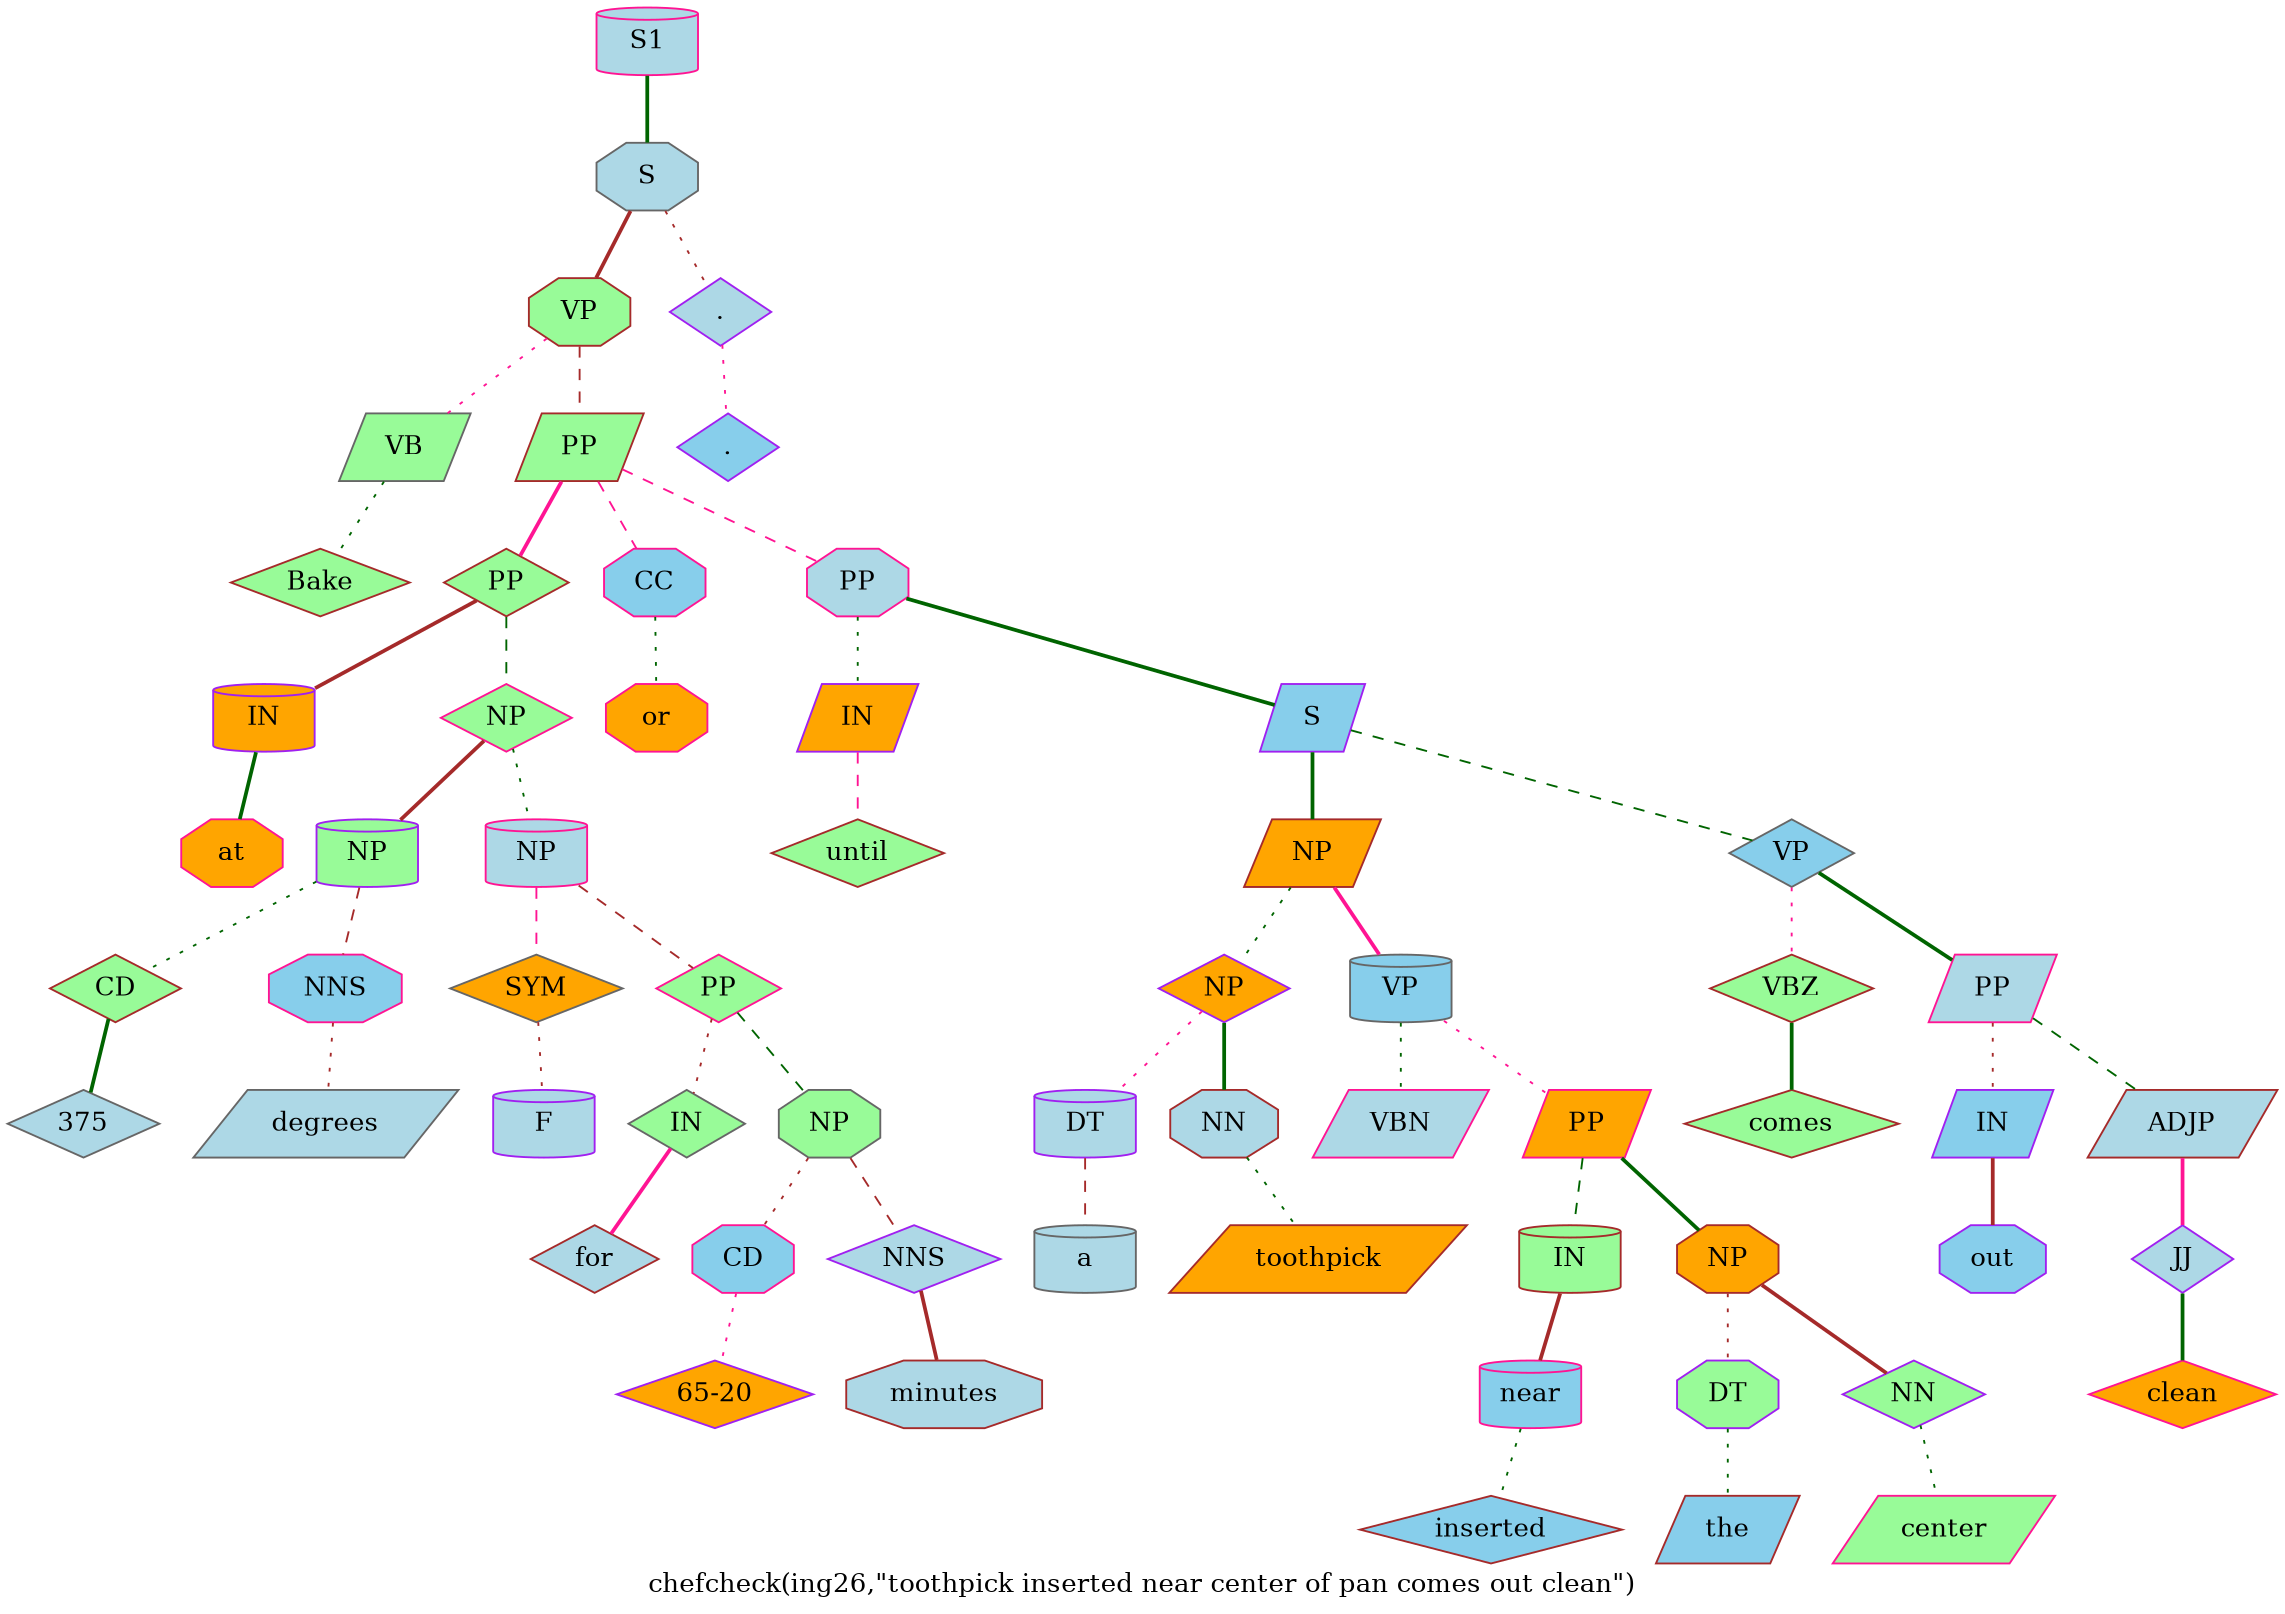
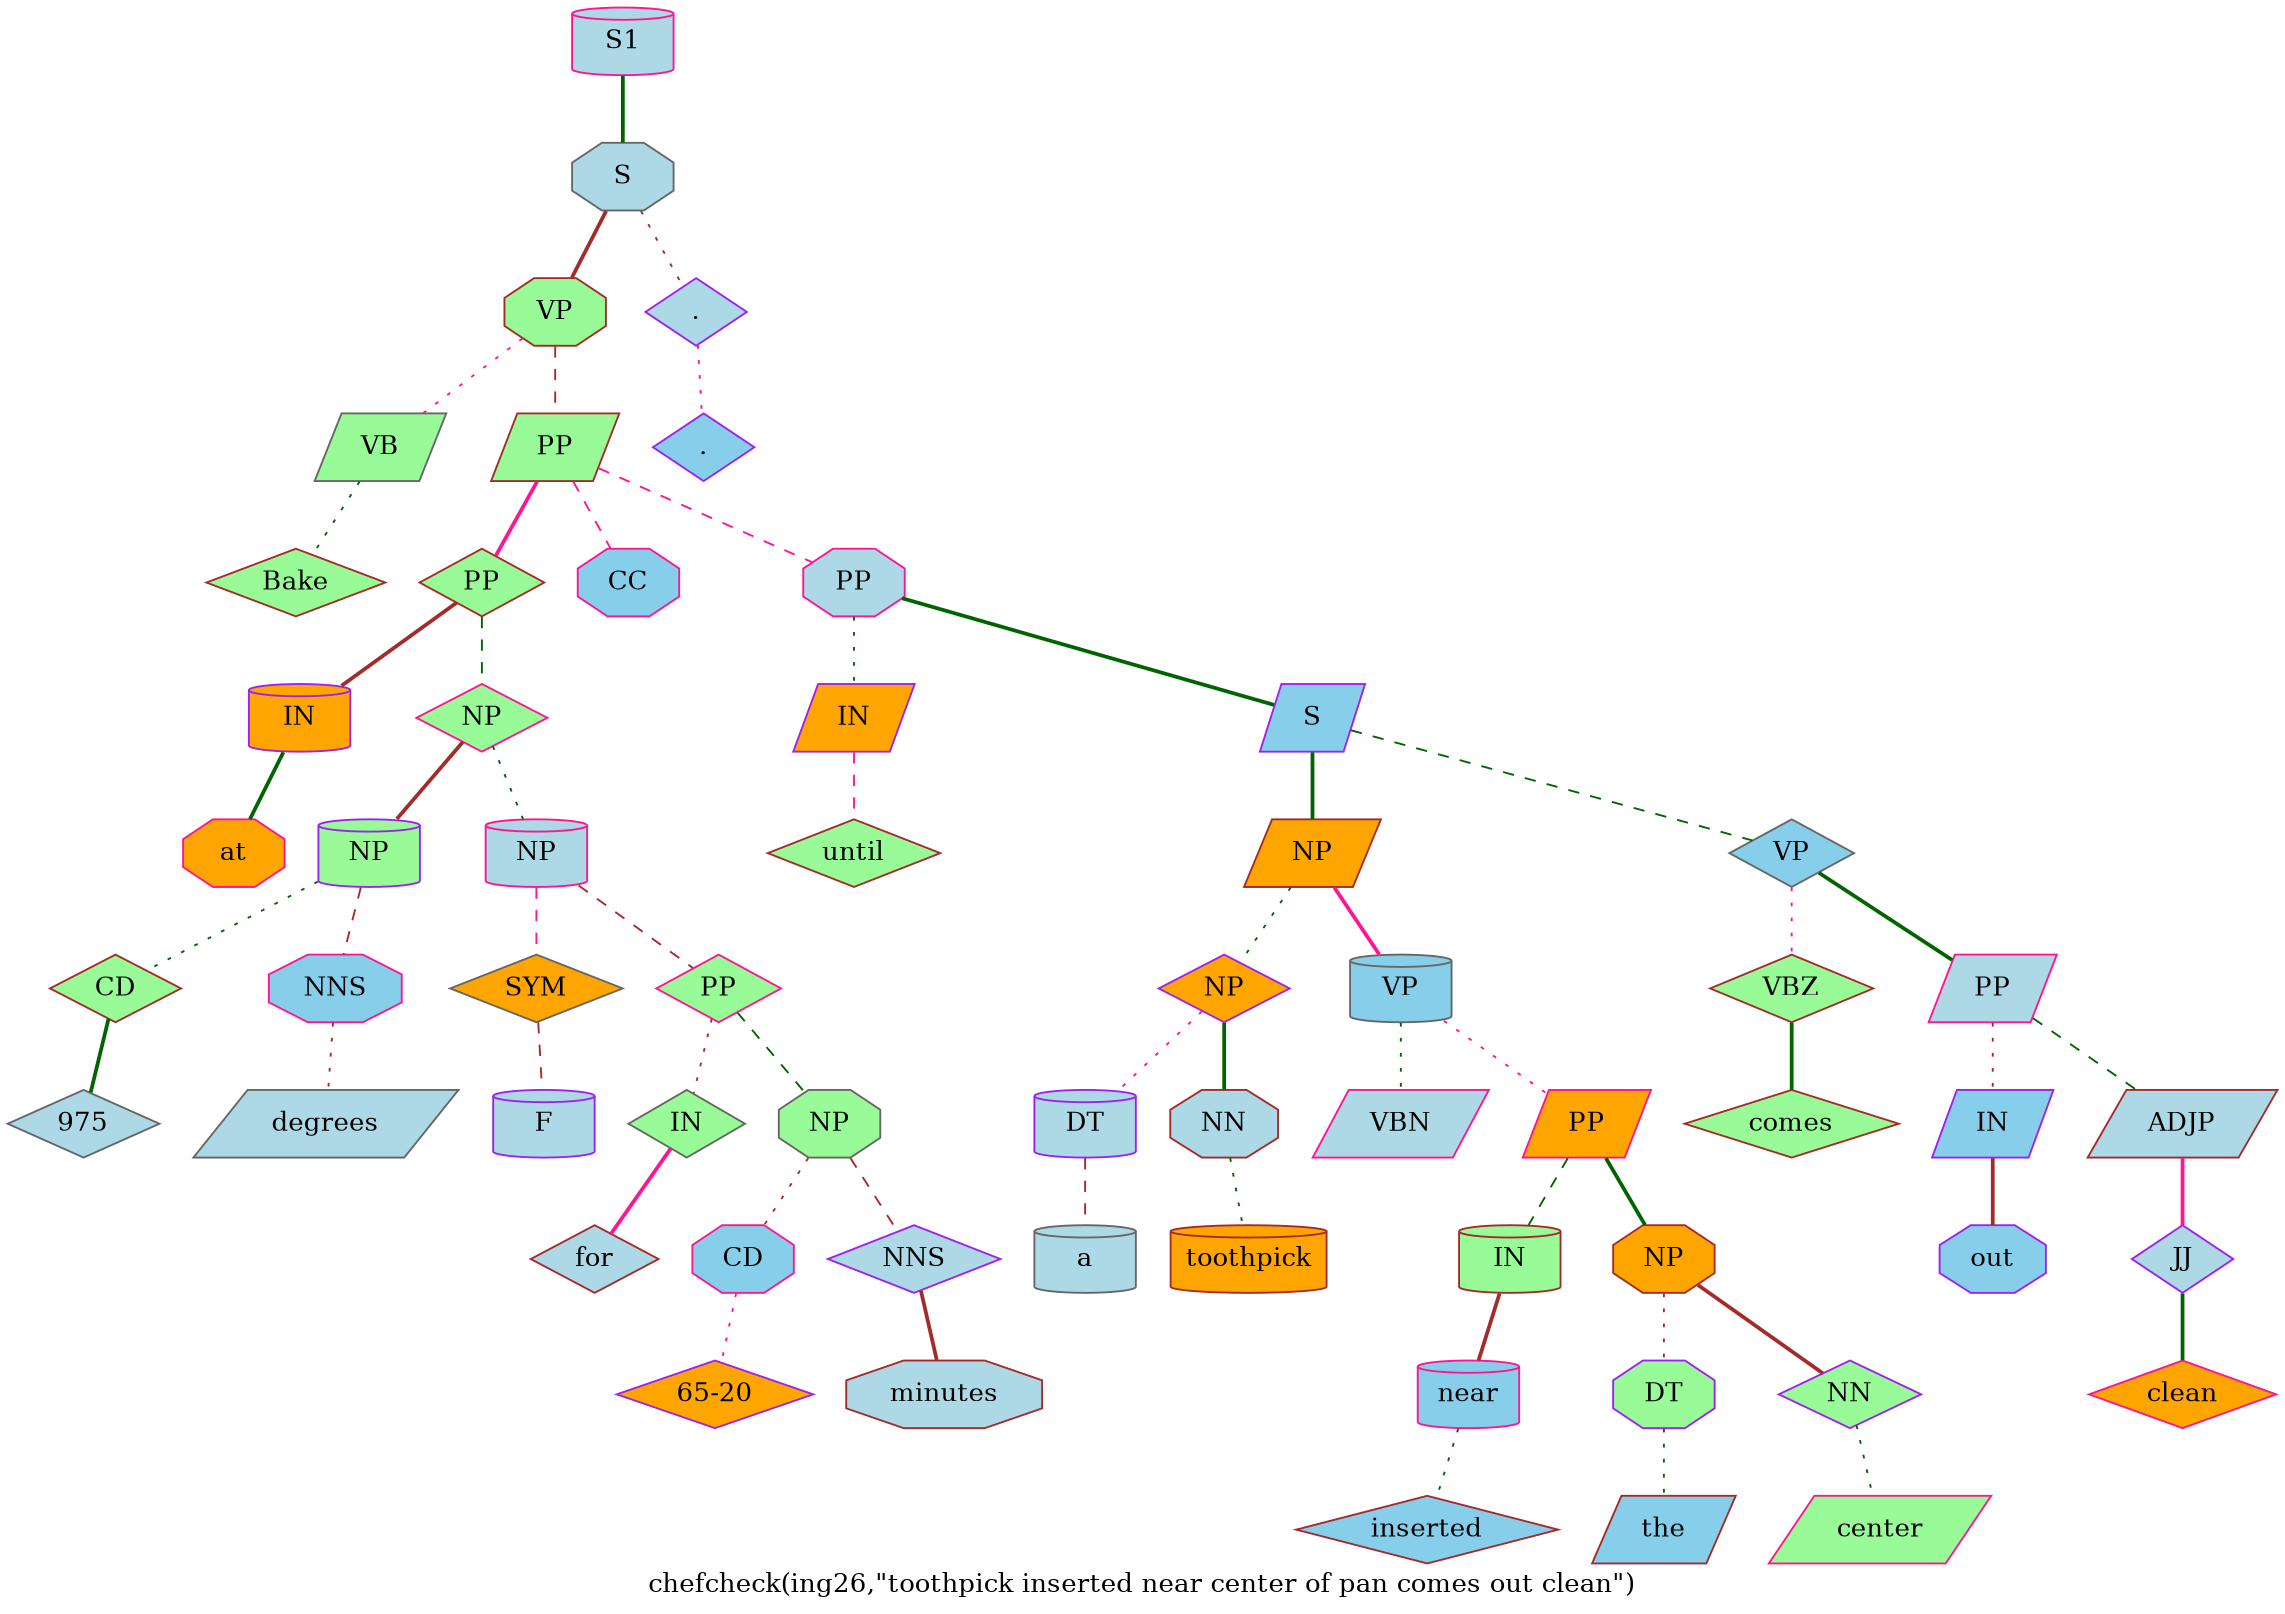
node "or": removed
edge "SYM" -- "F": style dotted -> dashed
node "375": label "375" -> "975"
node "toothpick": shape parallelogram -> cylinder
